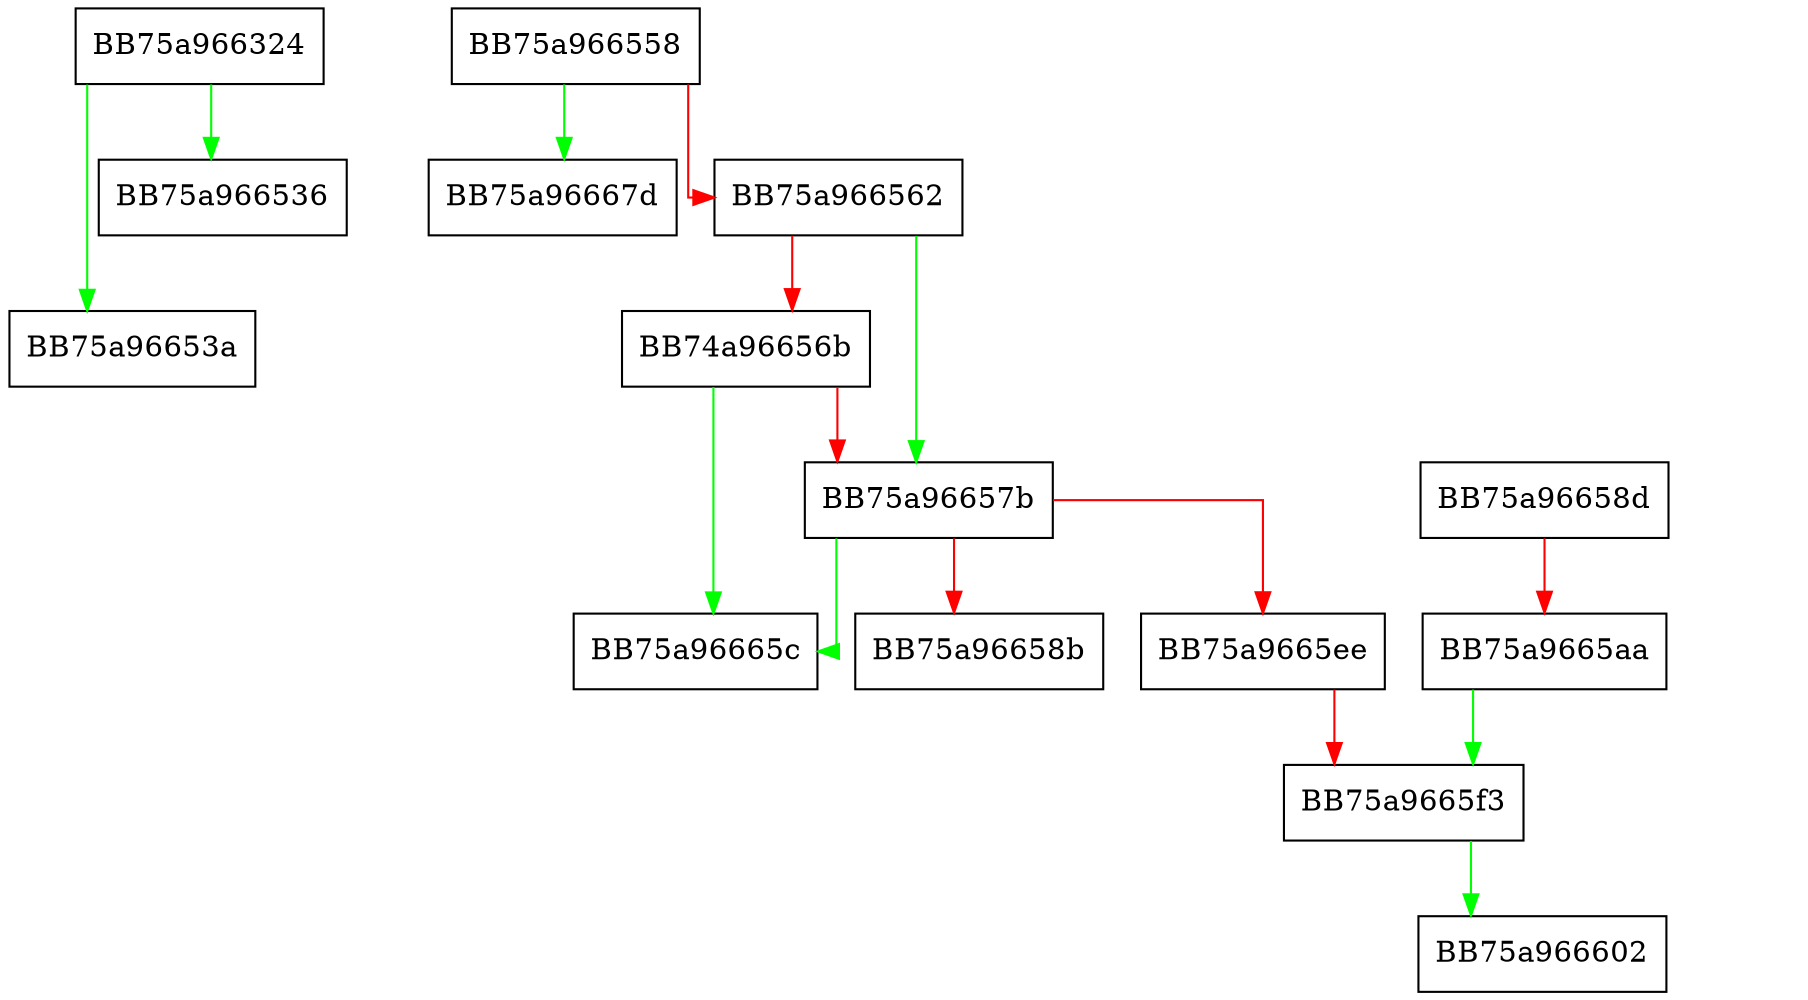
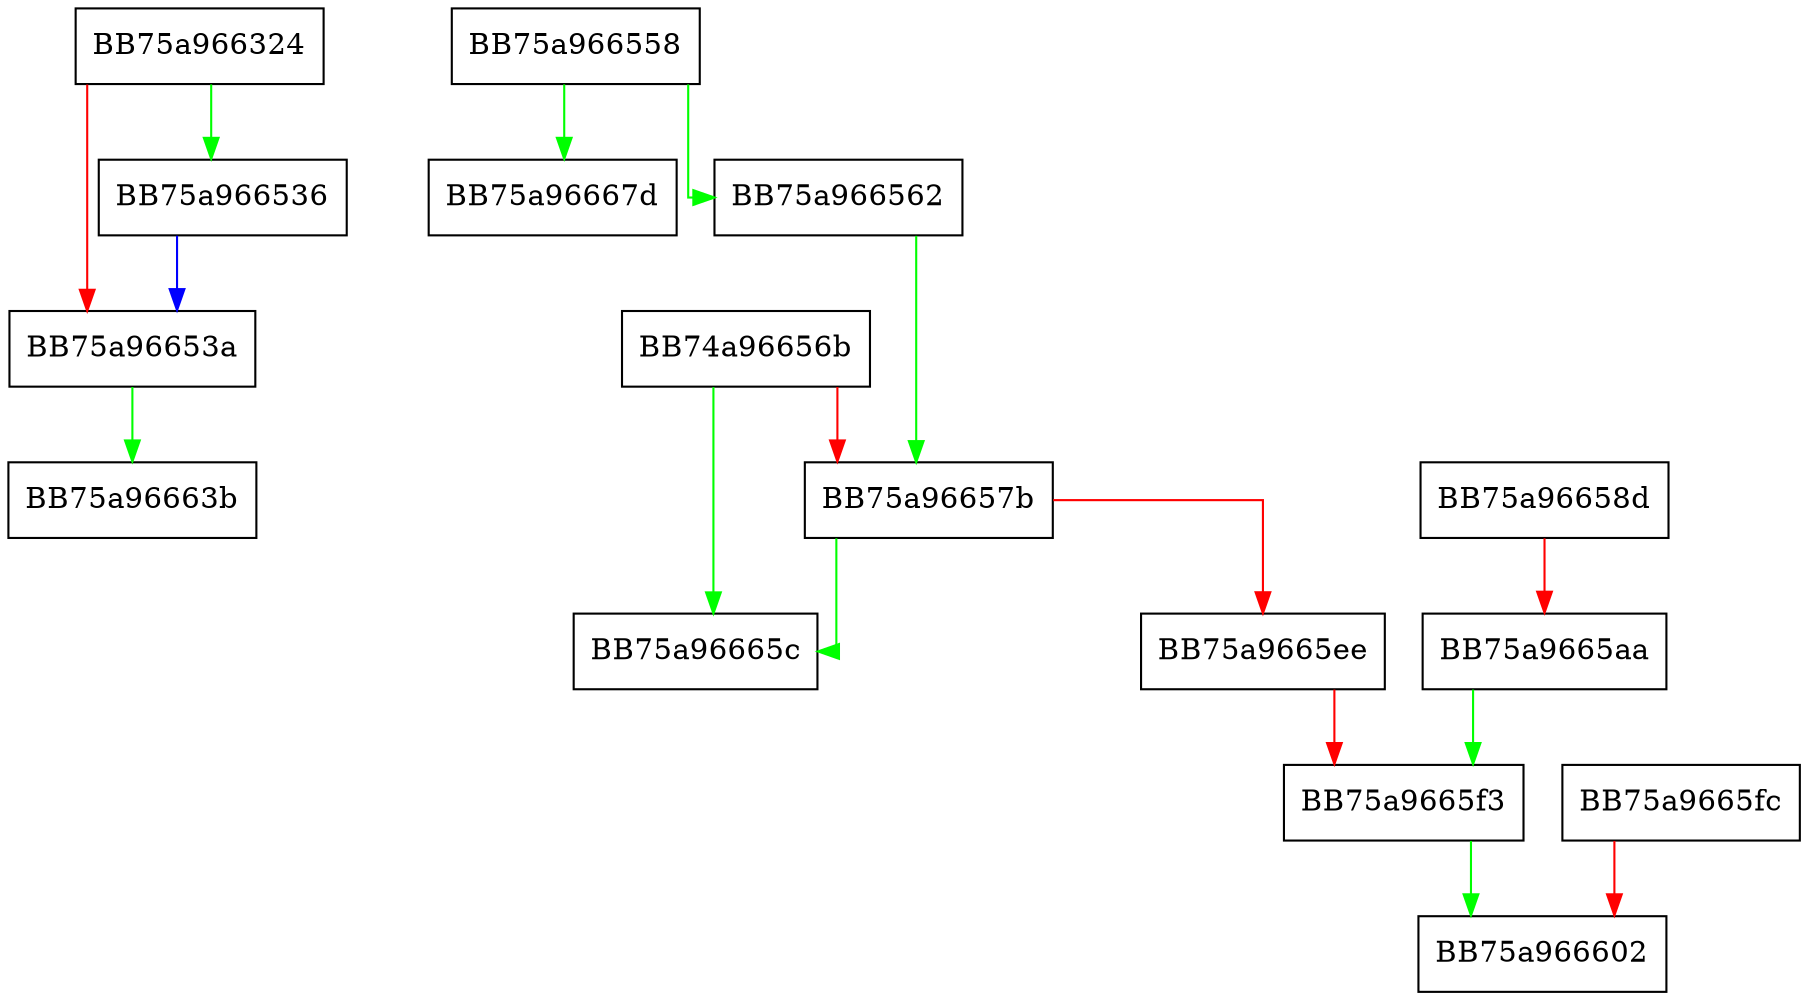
edge "BB75a966558" -> "BB75a966562": color red -> green
edge "BB75a966324" -> "BB75a96653a": color green -> red
edge "BB75a966536" -> "BB75a96653a": added
edge "BB75a966562" -> "BB74a96656b": removed
node "BB75a96663b": added
node "BB75a96658b": removed
node "BB75a9665fc": added
